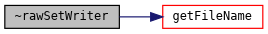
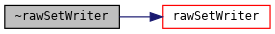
node "getFileName": label "getFileName" -> "rawSetWriter"
